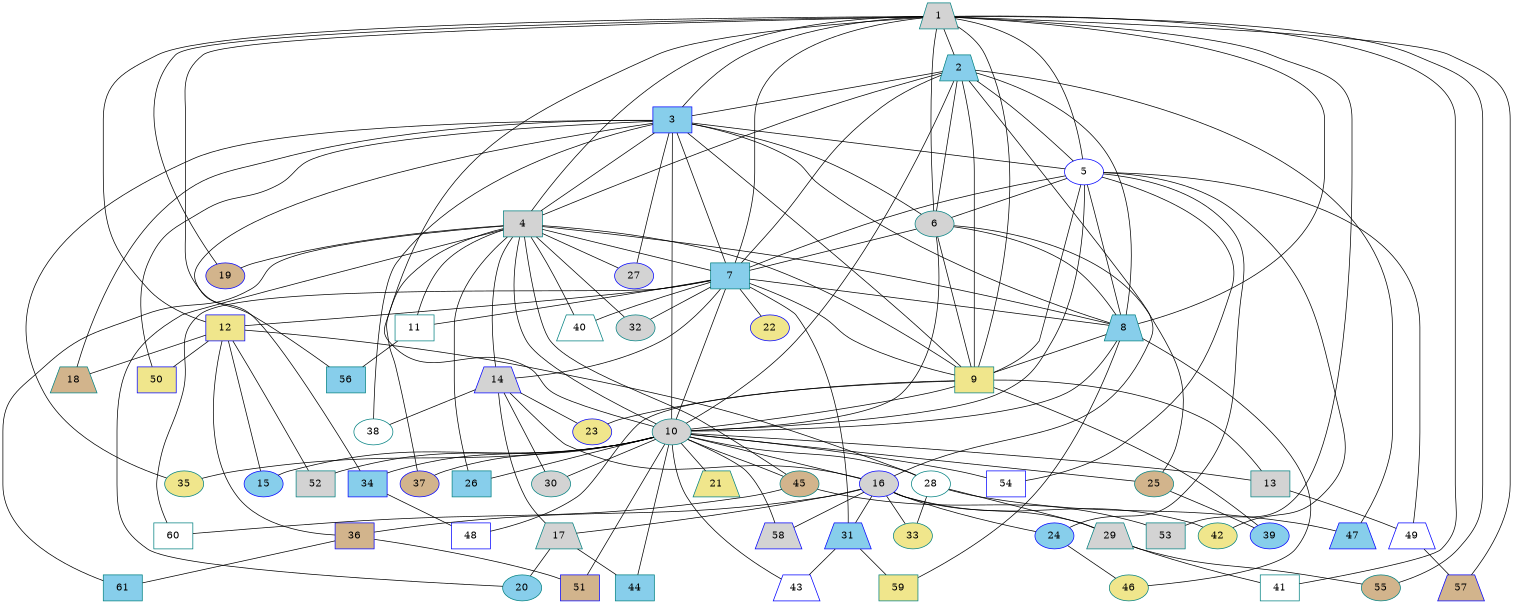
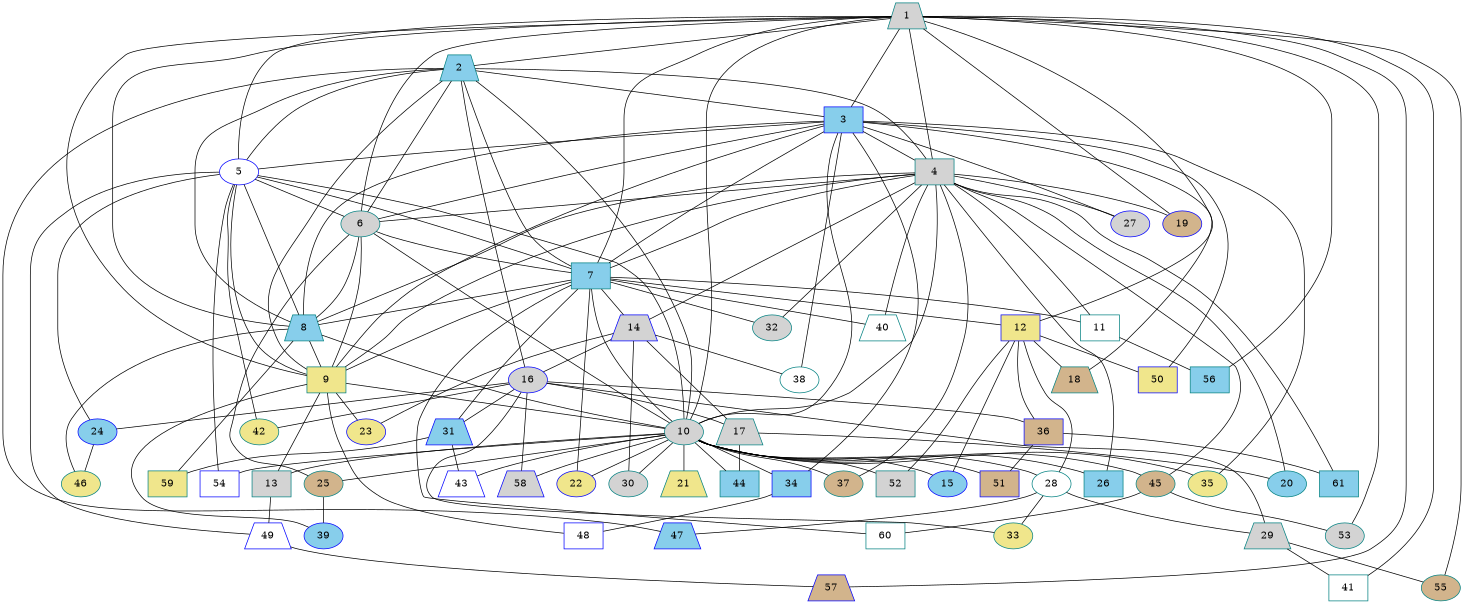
edge "4" -- "6": added
edge "10" -- "16": now "10" -- "22"
node "37": color blue -> teal
node "53": shape box -> ellipse
